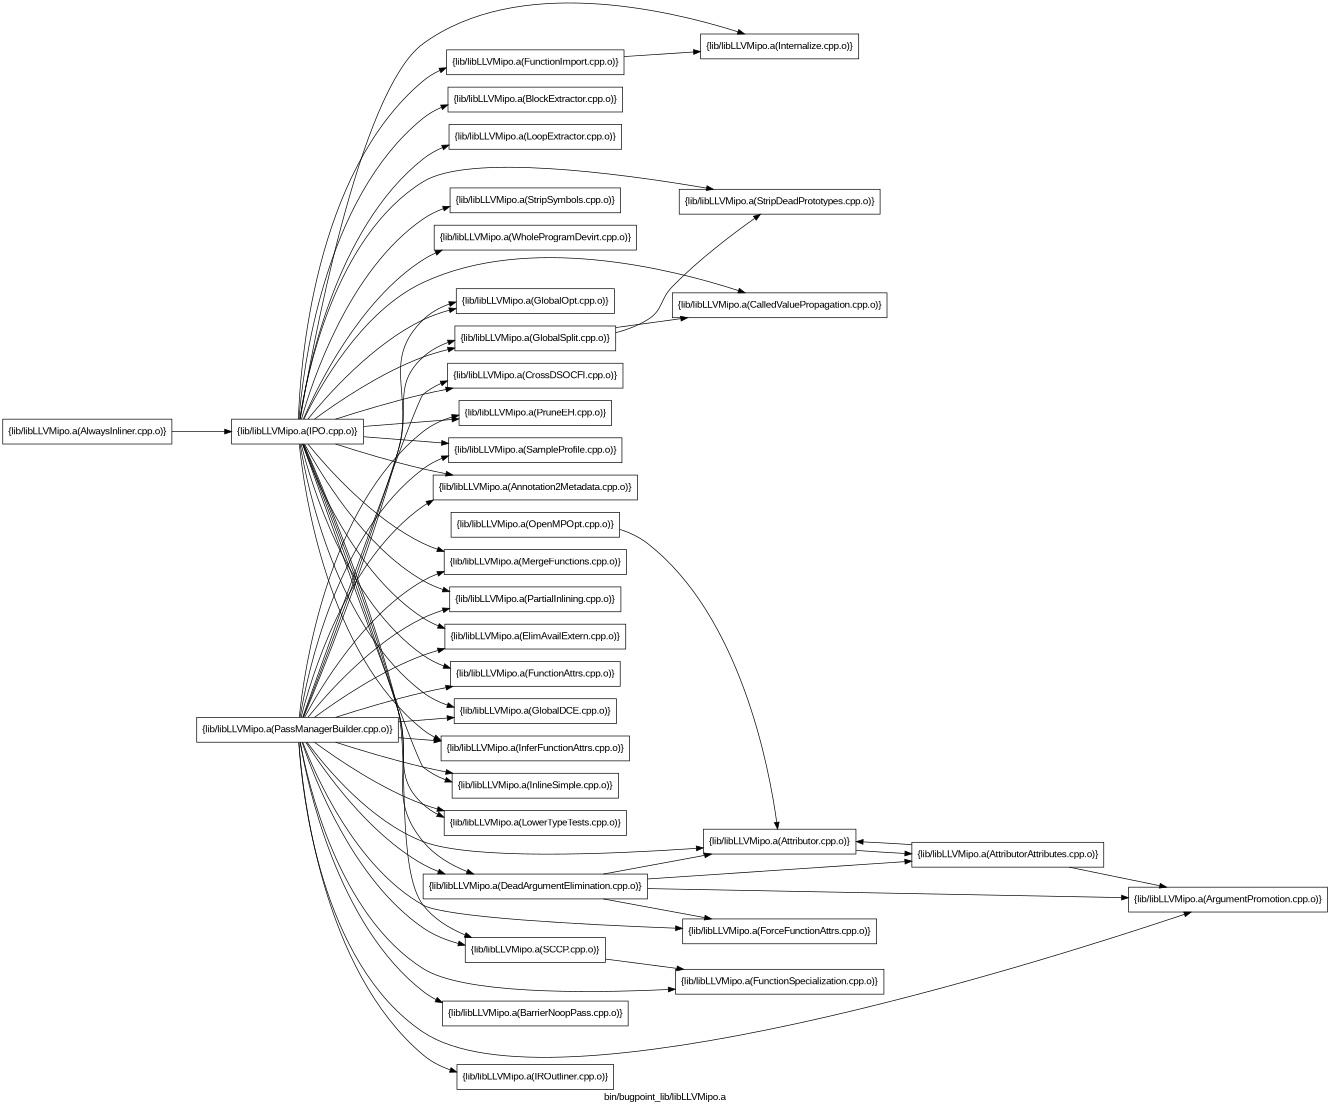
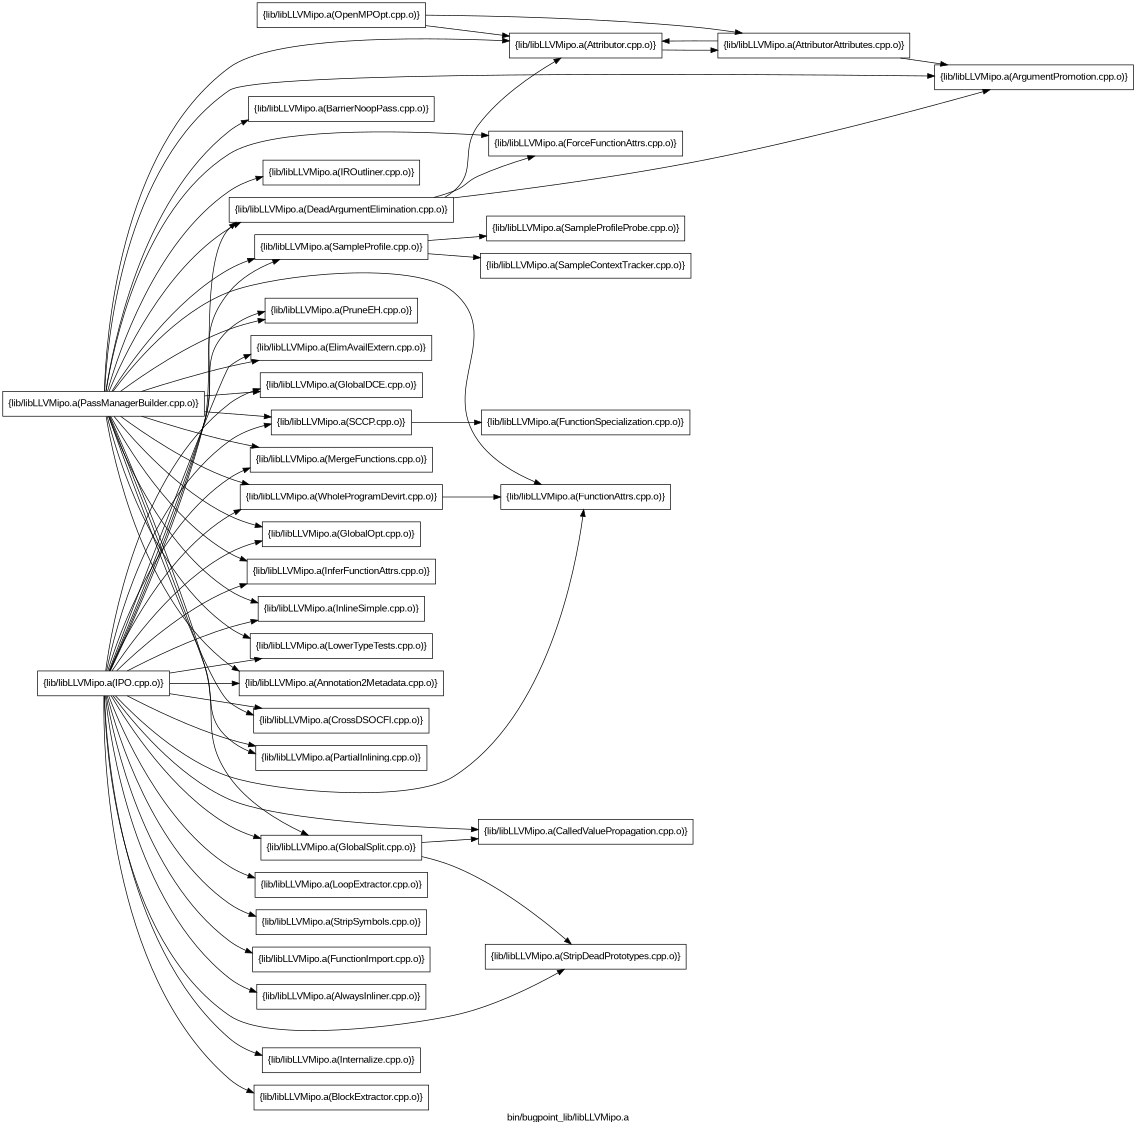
edge "{lib/libLLVMipo.a(FunctionImport.cpp.o)}" -> "{lib/libLLVMipo.a(Internalize.cpp.o)}": removed
node "{lib/libLLVMipo.a(SampleProfileProbe.cpp.o)}": added
node "{lib/libLLVMipo.a(SampleContextTracker.cpp.o)}": added
edge "{lib/libLLVMipo.a(AlwaysInliner.cpp.o)}" -> "{lib/libLLVMipo.a(IPO.cpp.o)}": reversed
edge "{lib/libLLVMipo.a(WholeProgramDevirt.cpp.o)}" -> "{lib/libLLVMipo.a(FunctionAttrs.cpp.o)}": added
edge "{lib/libLLVMipo.a(DeadArgumentElimination.cpp.o)}" -> "{lib/libLLVMipo.a(AttributorAttributes.cpp.o)}": now "{lib/libLLVMipo.a(OpenMPOpt.cpp.o)}" -> "{lib/libLLVMipo.a(AttributorAttributes.cpp.o)}"
edge "{lib/libLLVMipo.a(PassManagerBuilder.cpp.o)}" -> "{lib/libLLVMipo.a(FunctionSpecialization.cpp.o)}": now "{lib/libLLVMipo.a(PassManagerBuilder.cpp.o)}" -> "{lib/libLLVMipo.a(WholeProgramDevirt.cpp.o)}"
